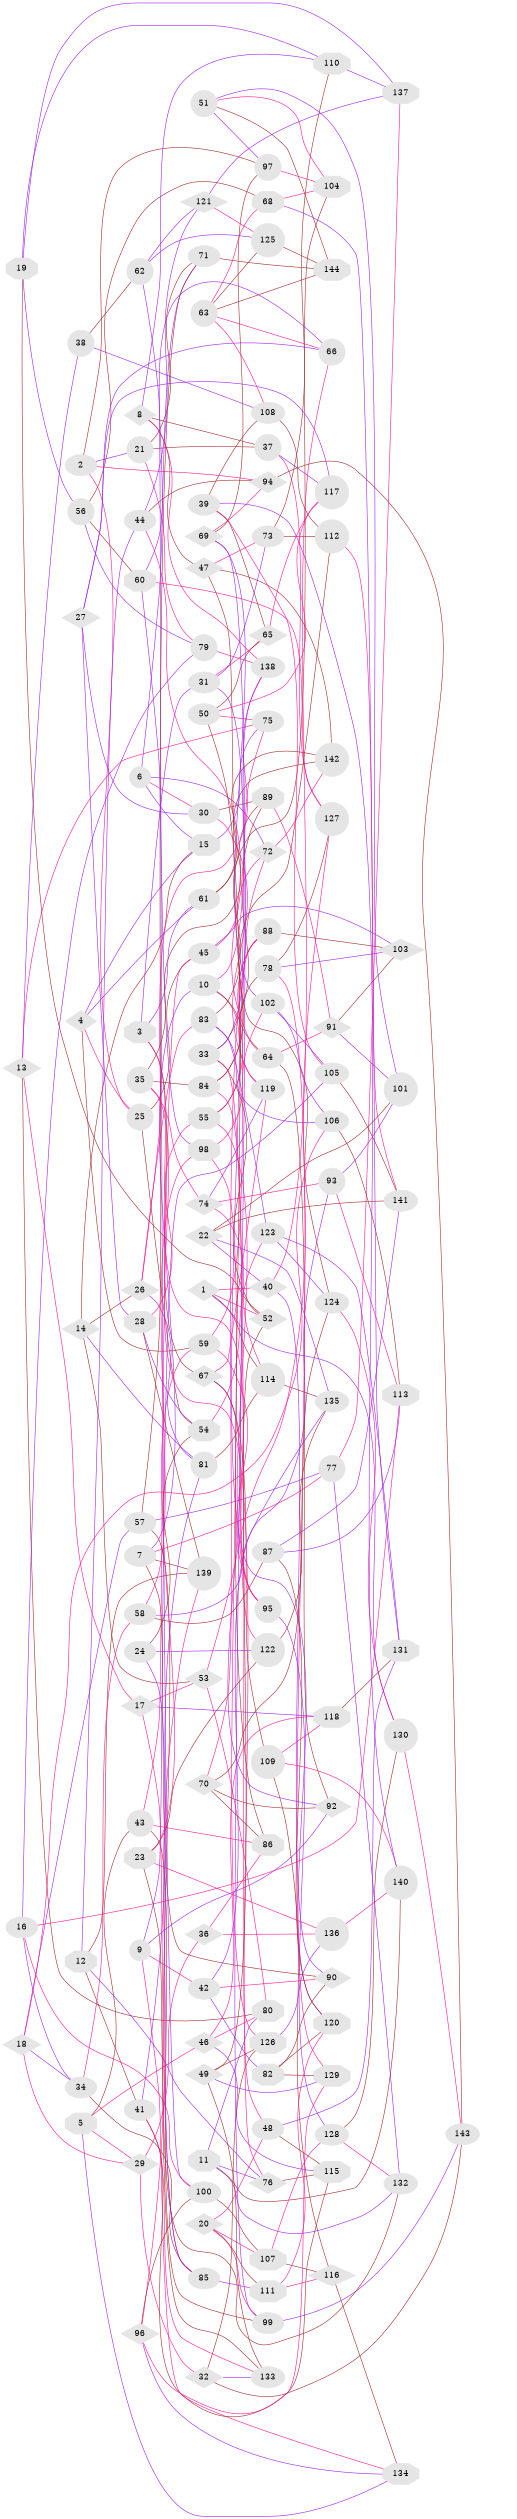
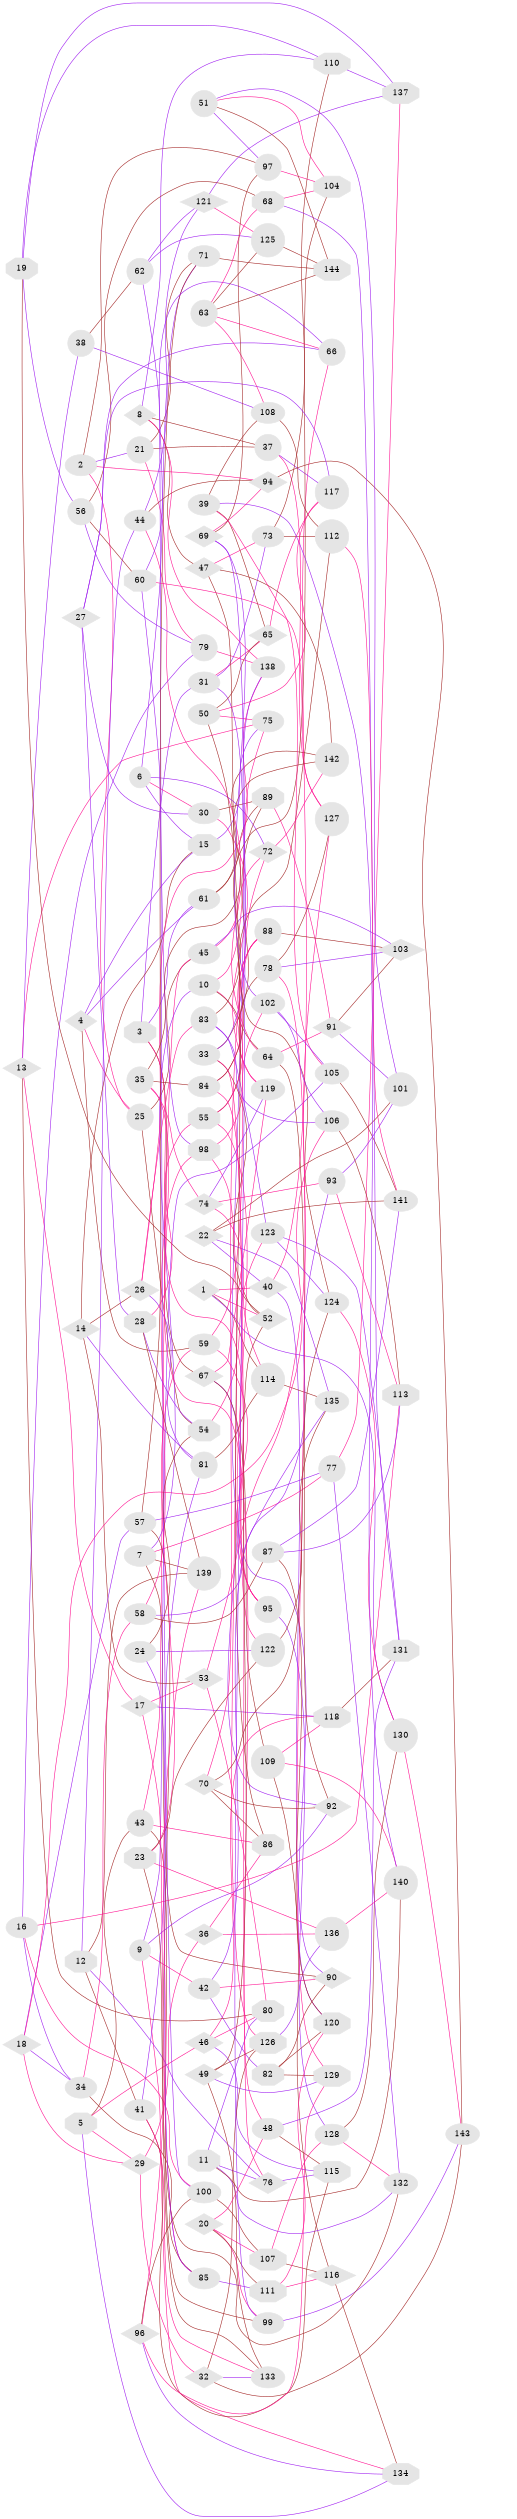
edge "115" -- "76": color brown -> purple
